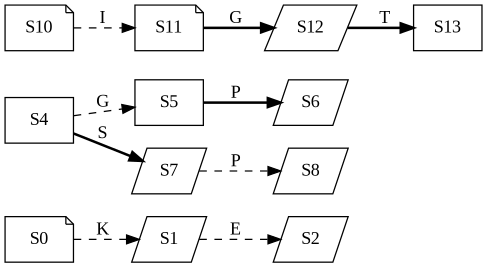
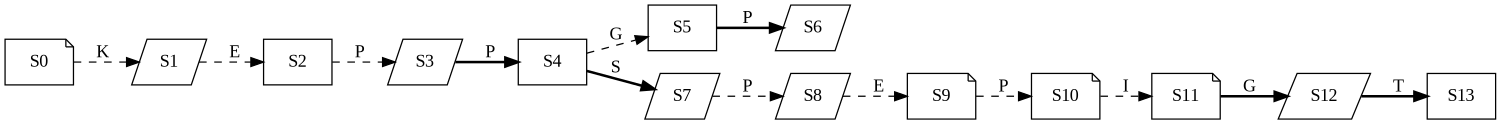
node "S3": added
node "S9": added
node "S2": shape parallelogram -> box
